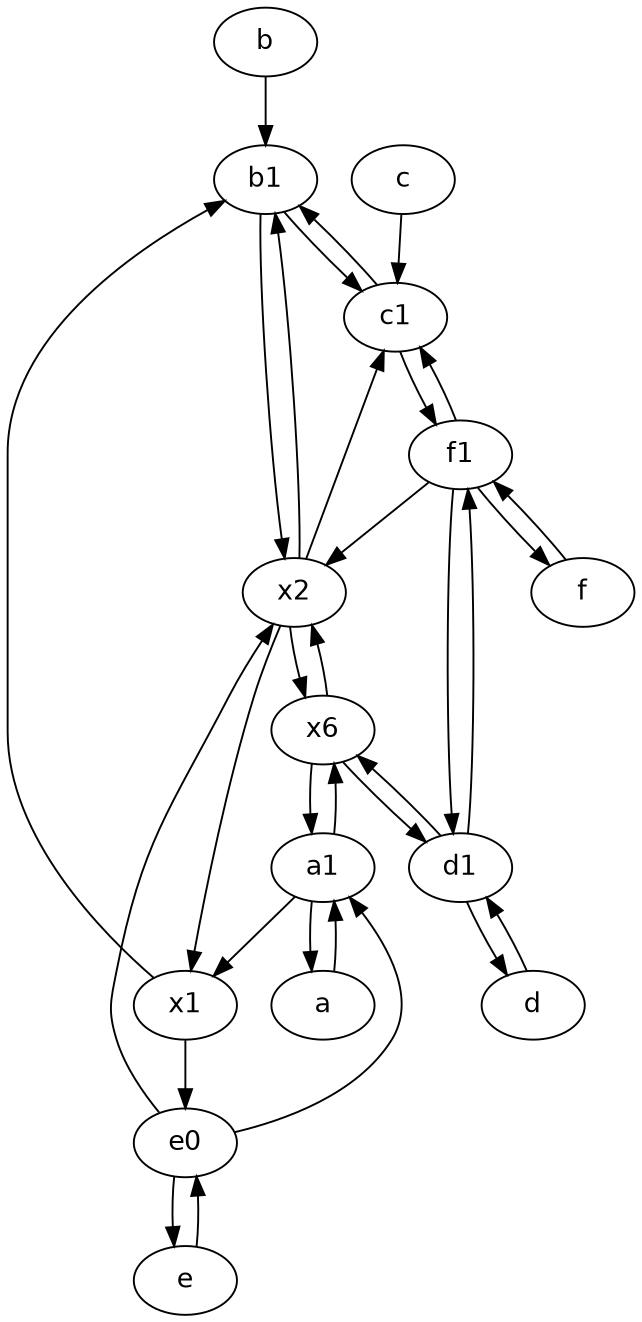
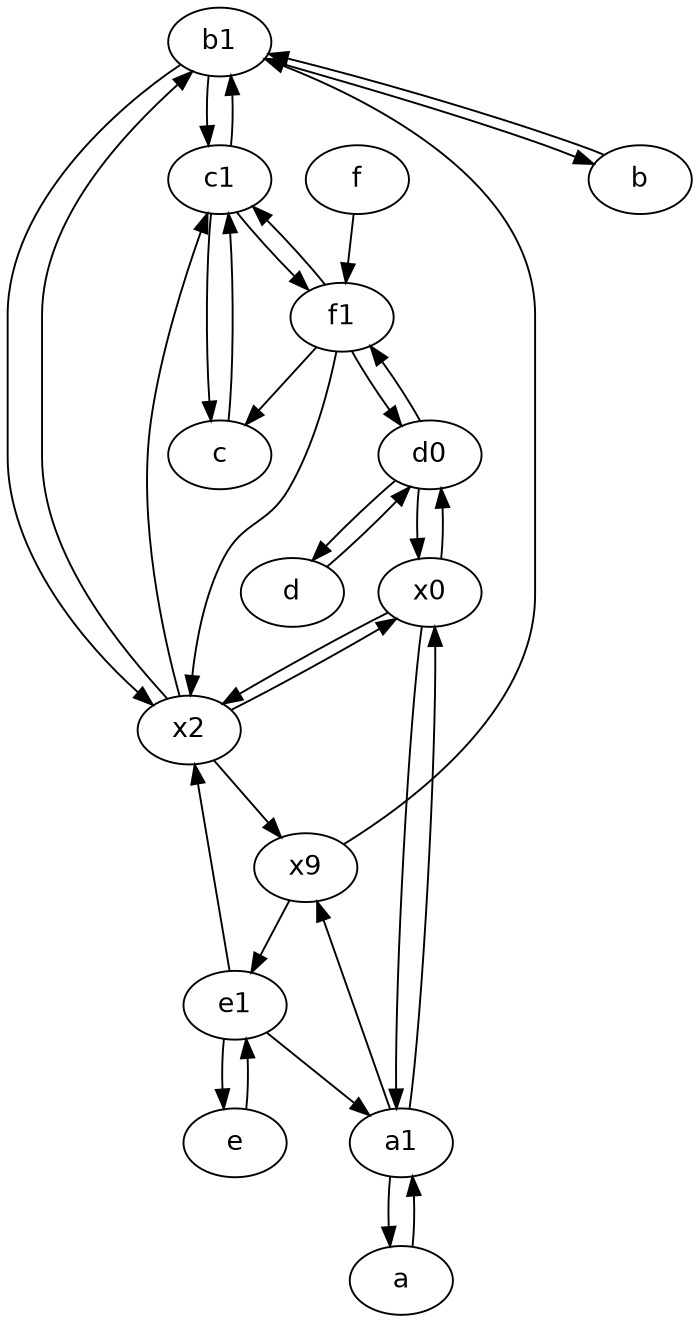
edge "b1" -> "b": added
edge "c1" -> "c": added
edge "f1" -> "f": now "f1" -> "c"
node "x6": label "x6" -> "x0"
node "d1": label "d1" -> "d0"
node "x1": label "x1" -> "x9"
node "e0": label "e0" -> "e1"
